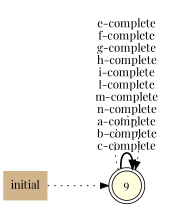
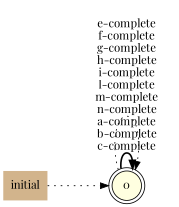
node "9": label "9" -> "0"
